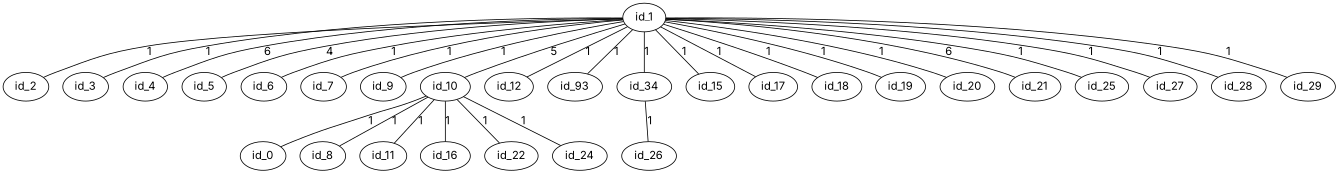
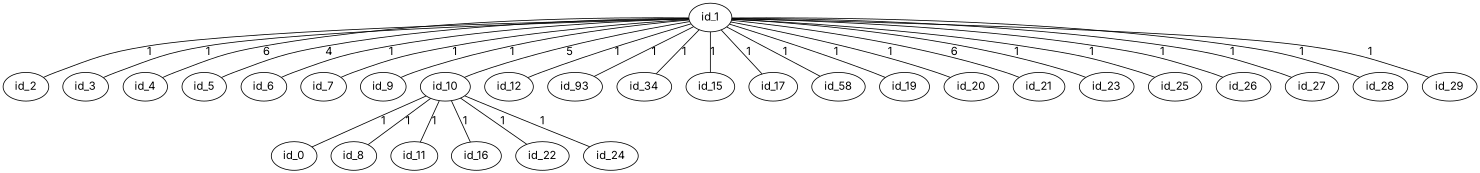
node "id_18": label "id_18" -> "id_58"
node "id_23": added
edge "id_34" -- "id_26": now "id_1" -- "id_26"
